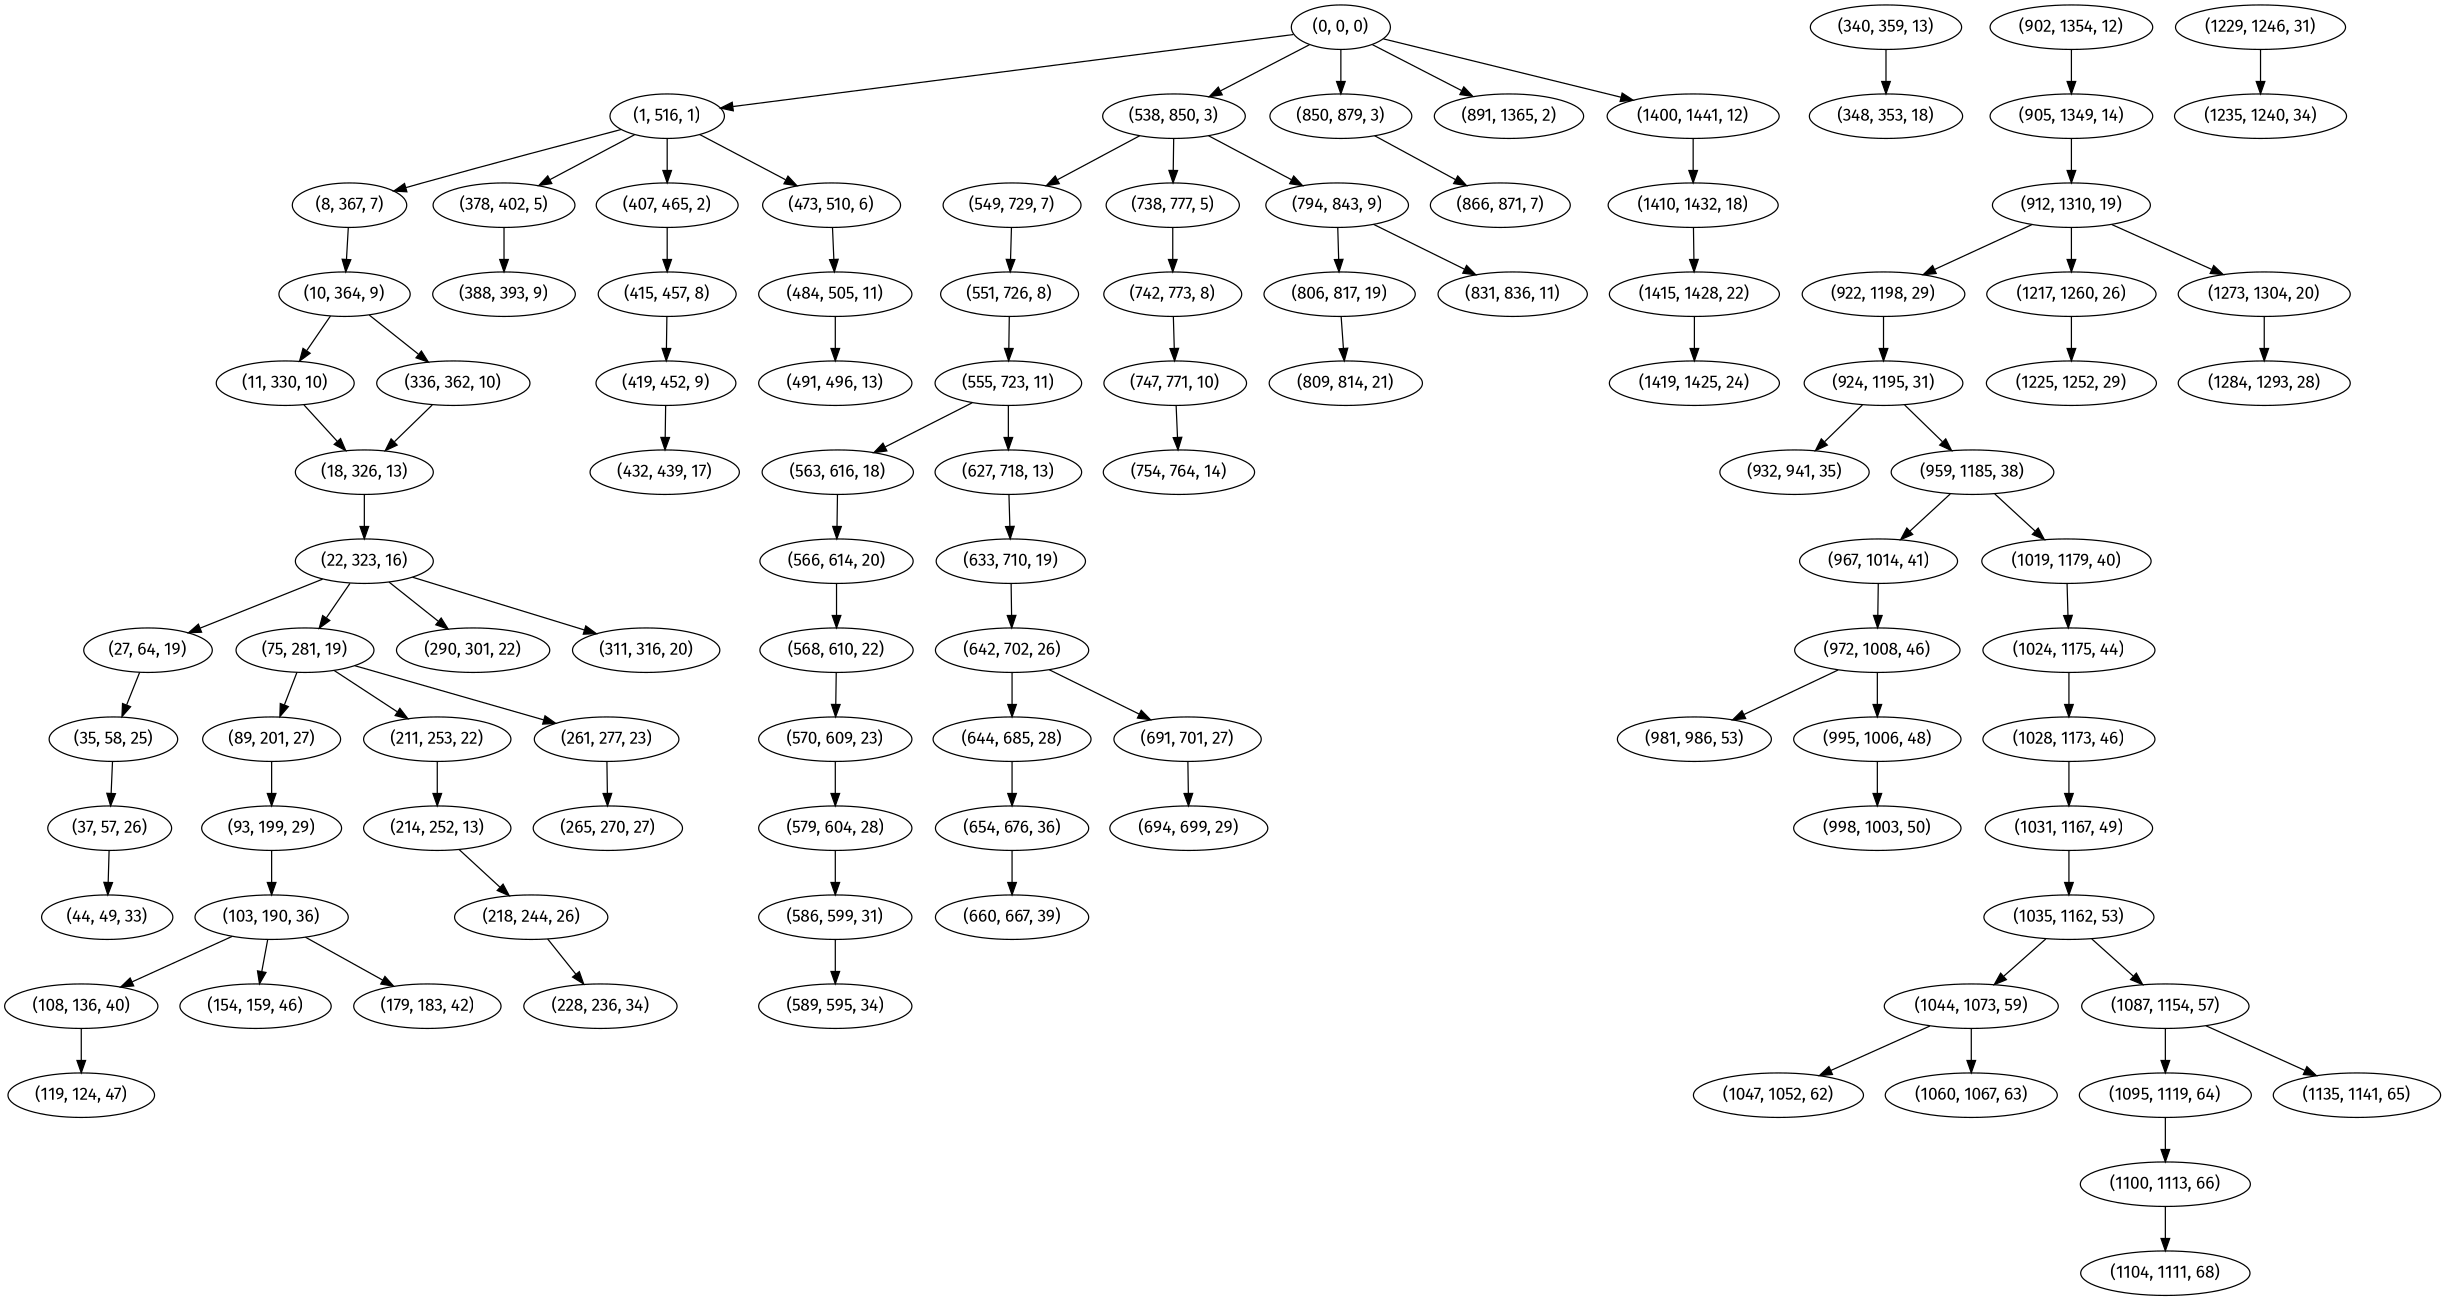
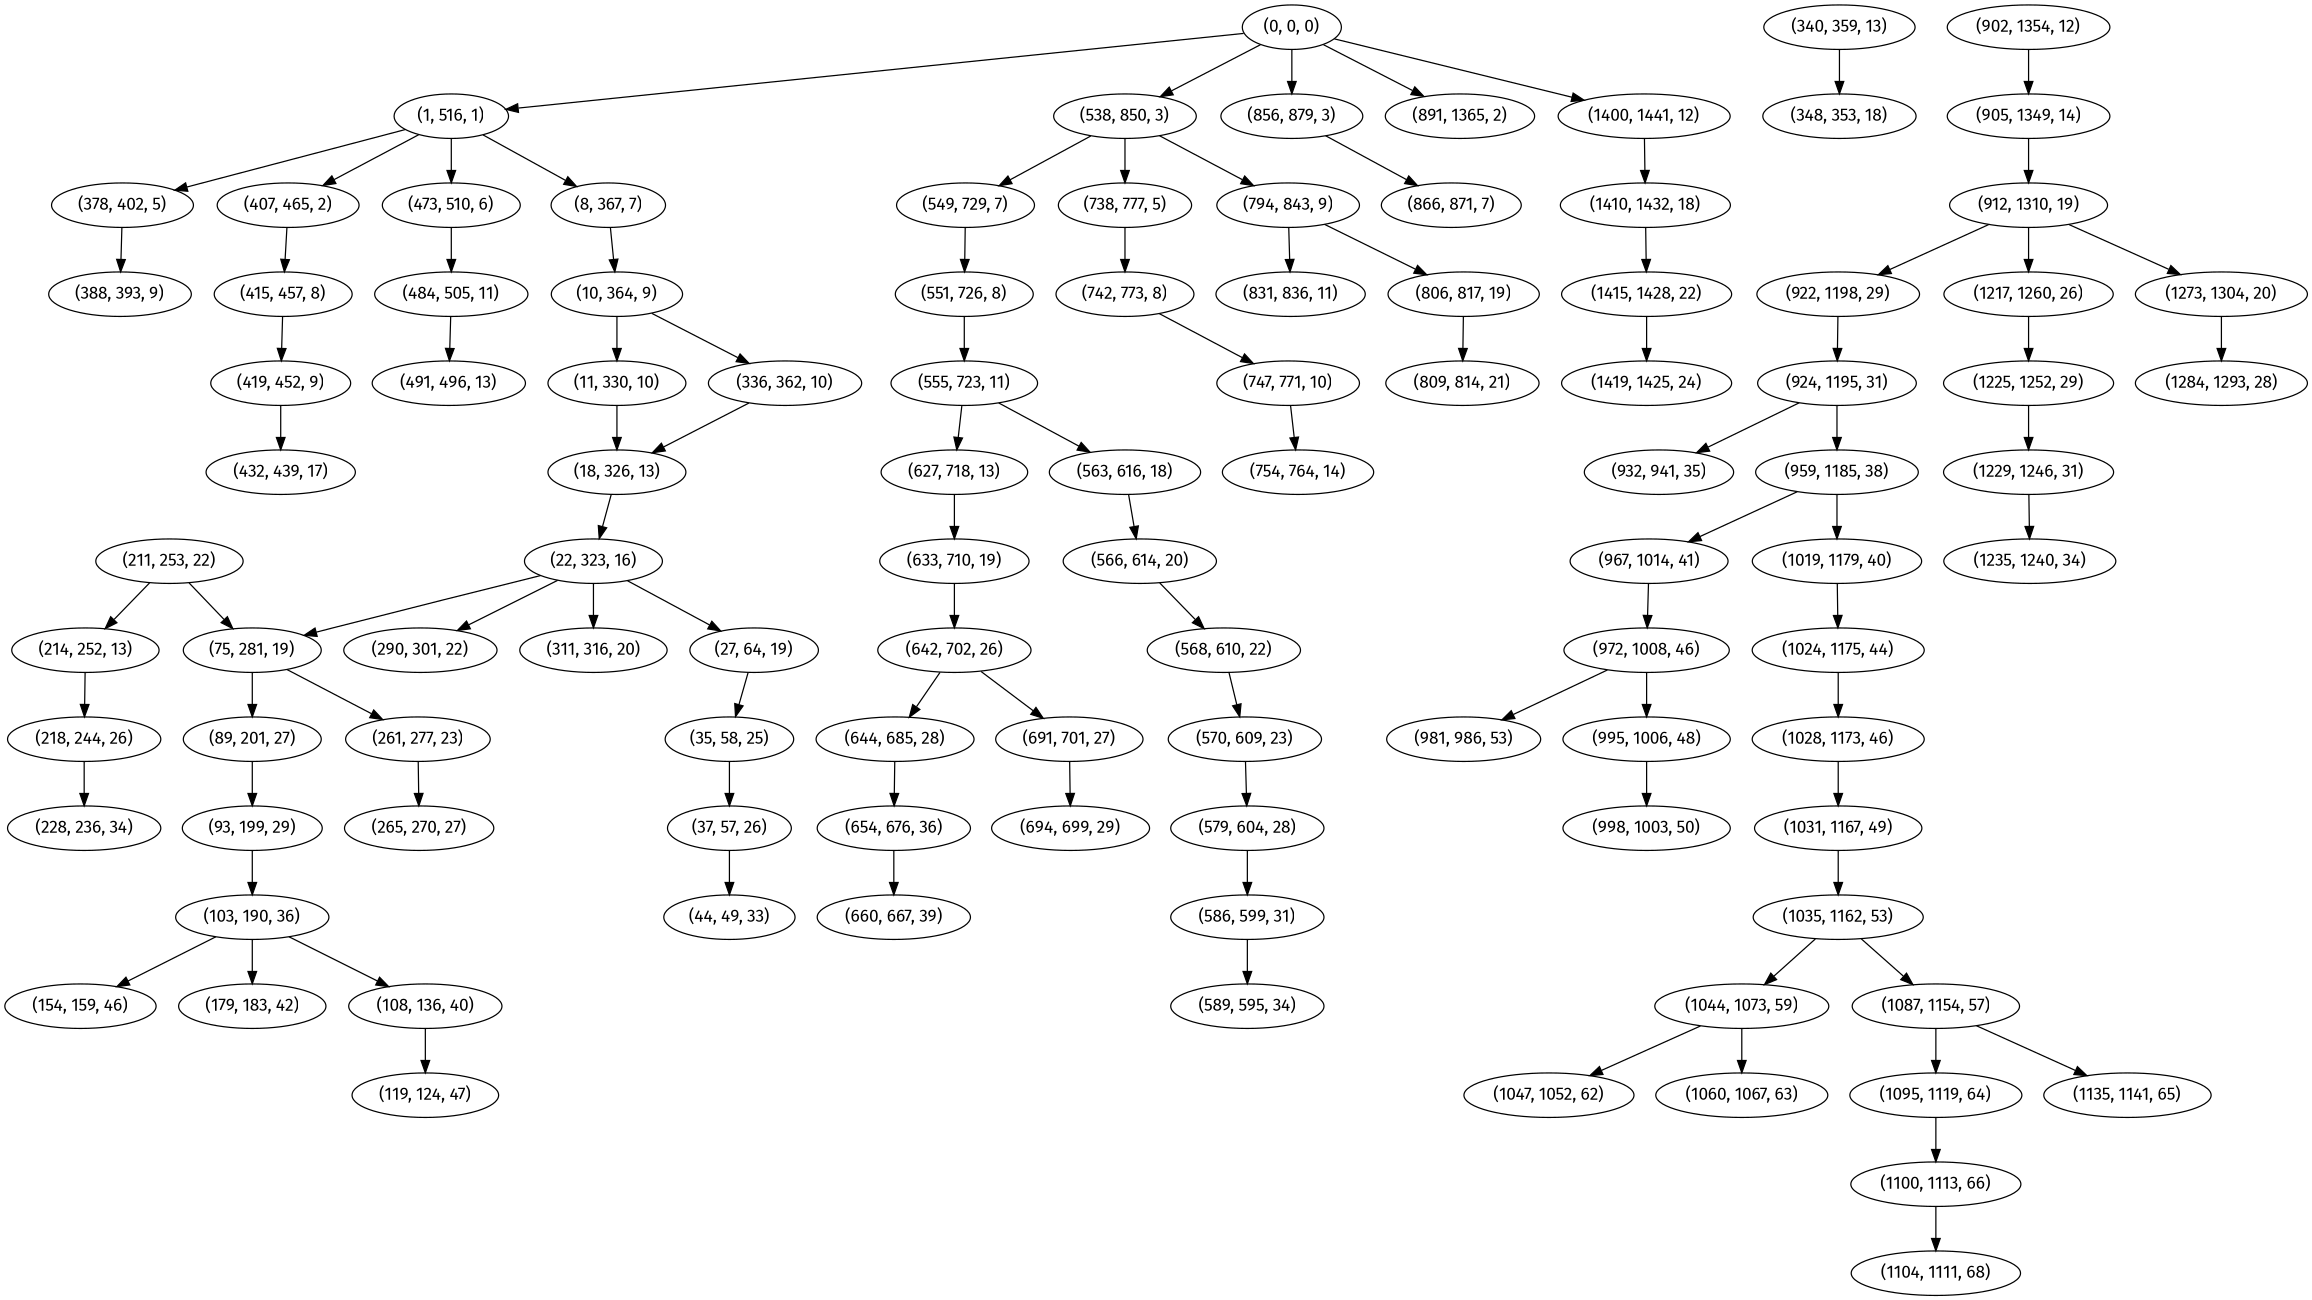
node "(850, 879, 3)": label "(850, 879, 3)" -> "(856, 879, 3)"
edge "(1225, 1252, 29)" -> "(1229, 1246, 31)": added
edge "(75, 281, 19)" -> "(211, 253, 22)": reversed
